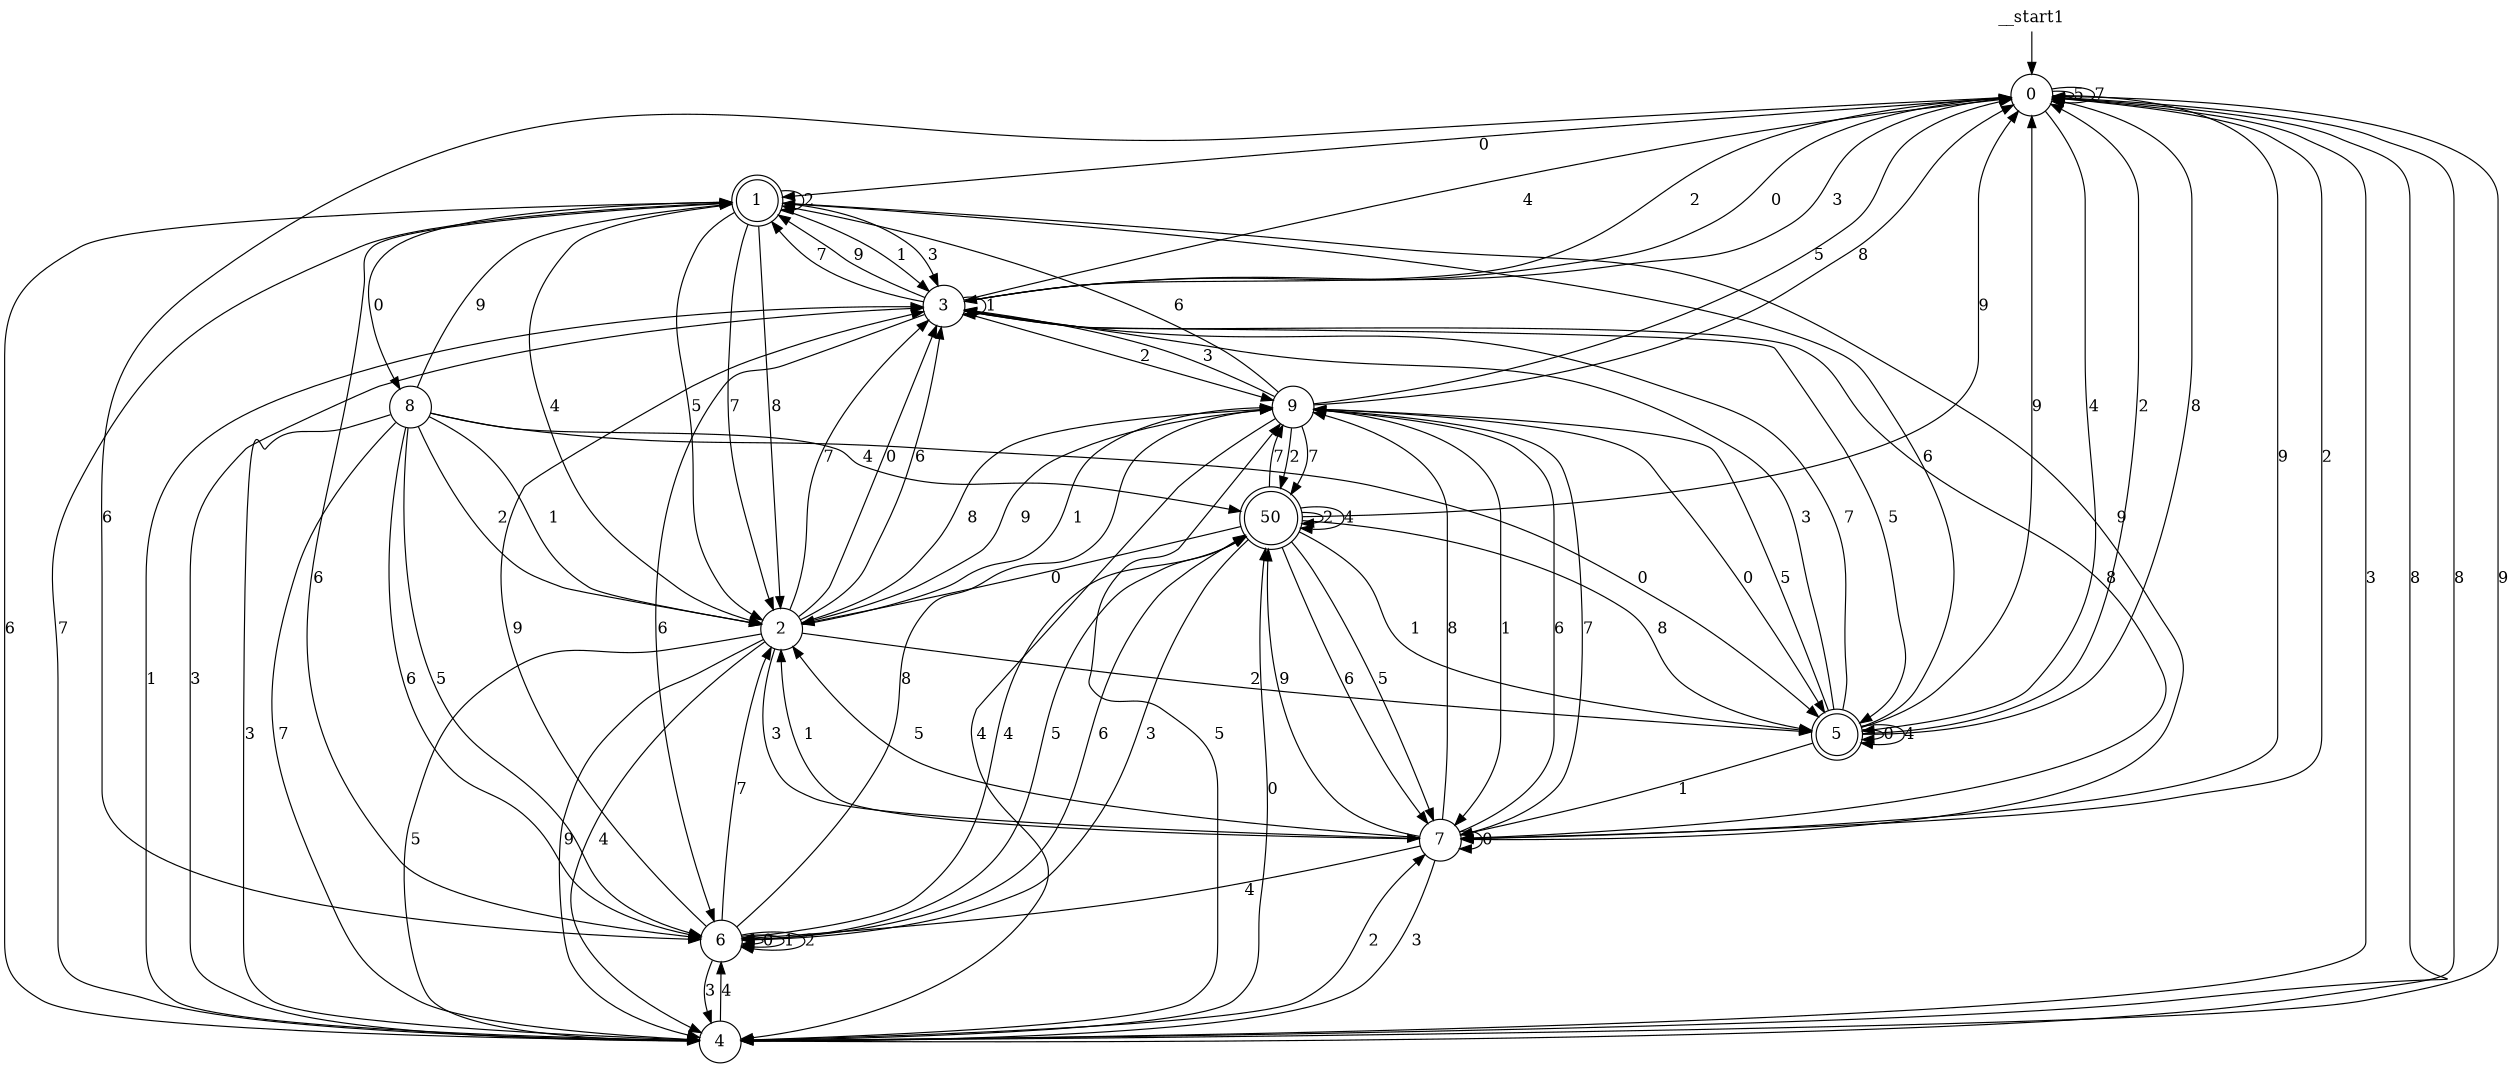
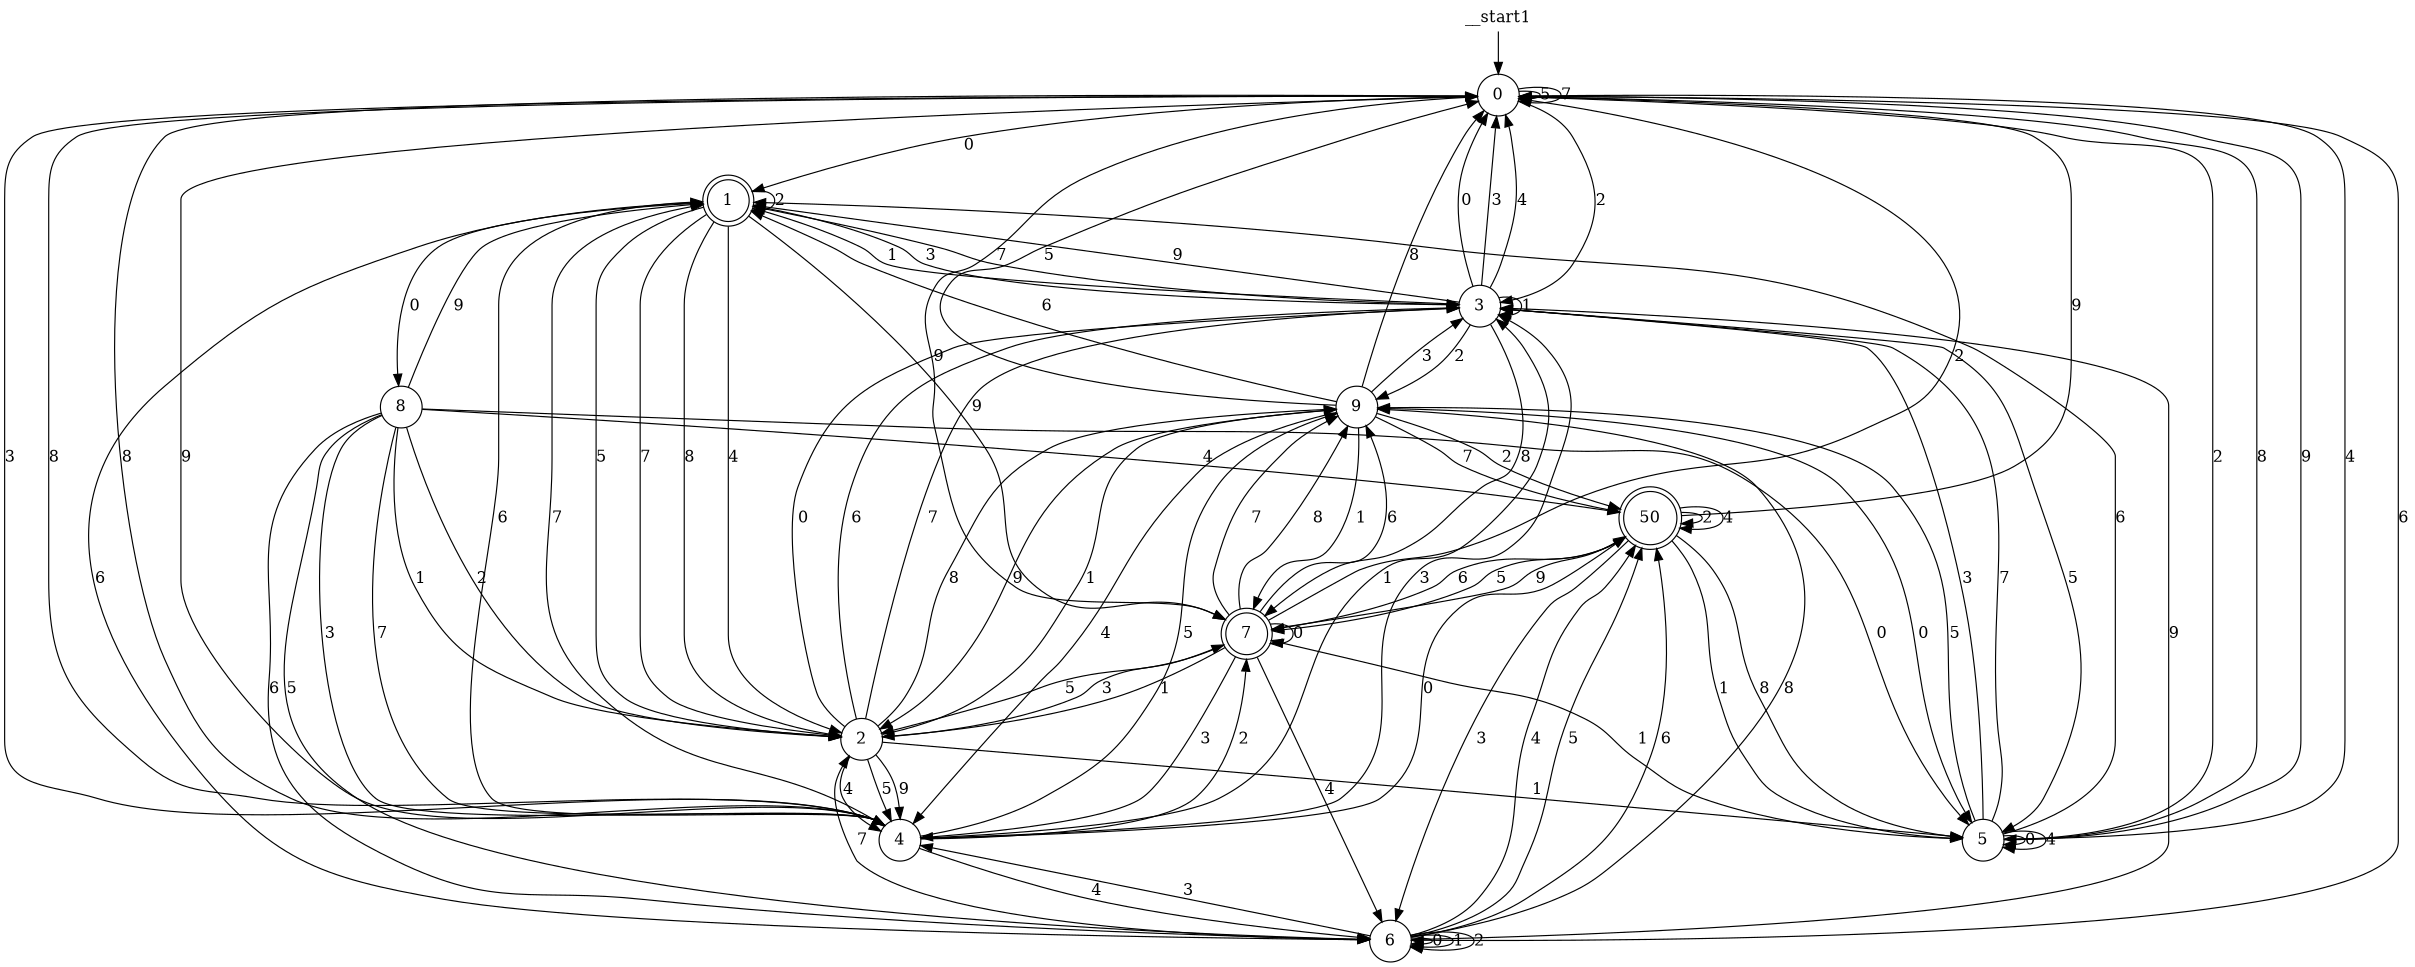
edge "50" -> "9": removed, label "7"
edge "3" -> "6": removed, label "6"
edge "50" -> "2": removed, label "0"
edge "2" -> "5": label "2" -> "1"
node "5": shape doublecircle -> circle
node "7": shape circle -> doublecircle
